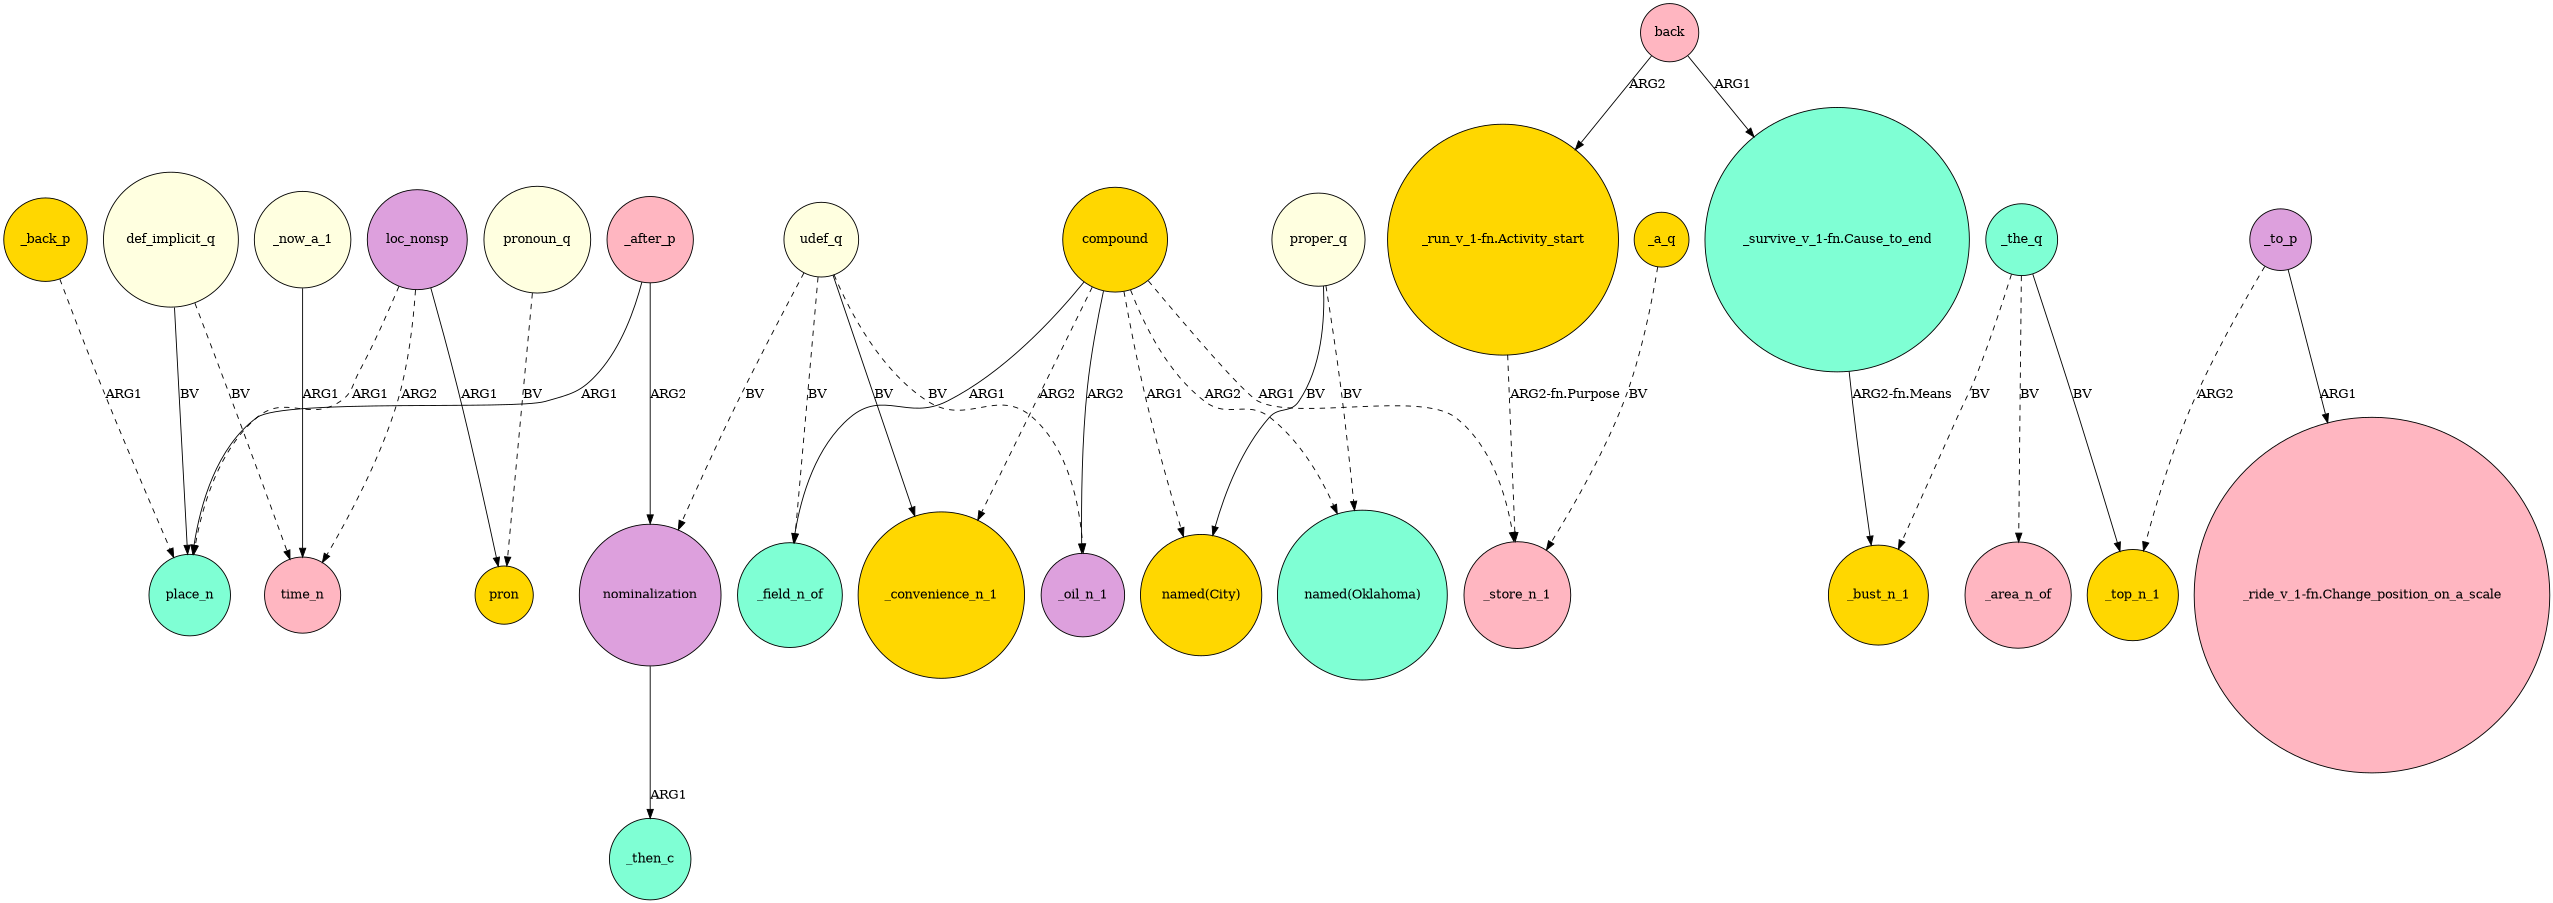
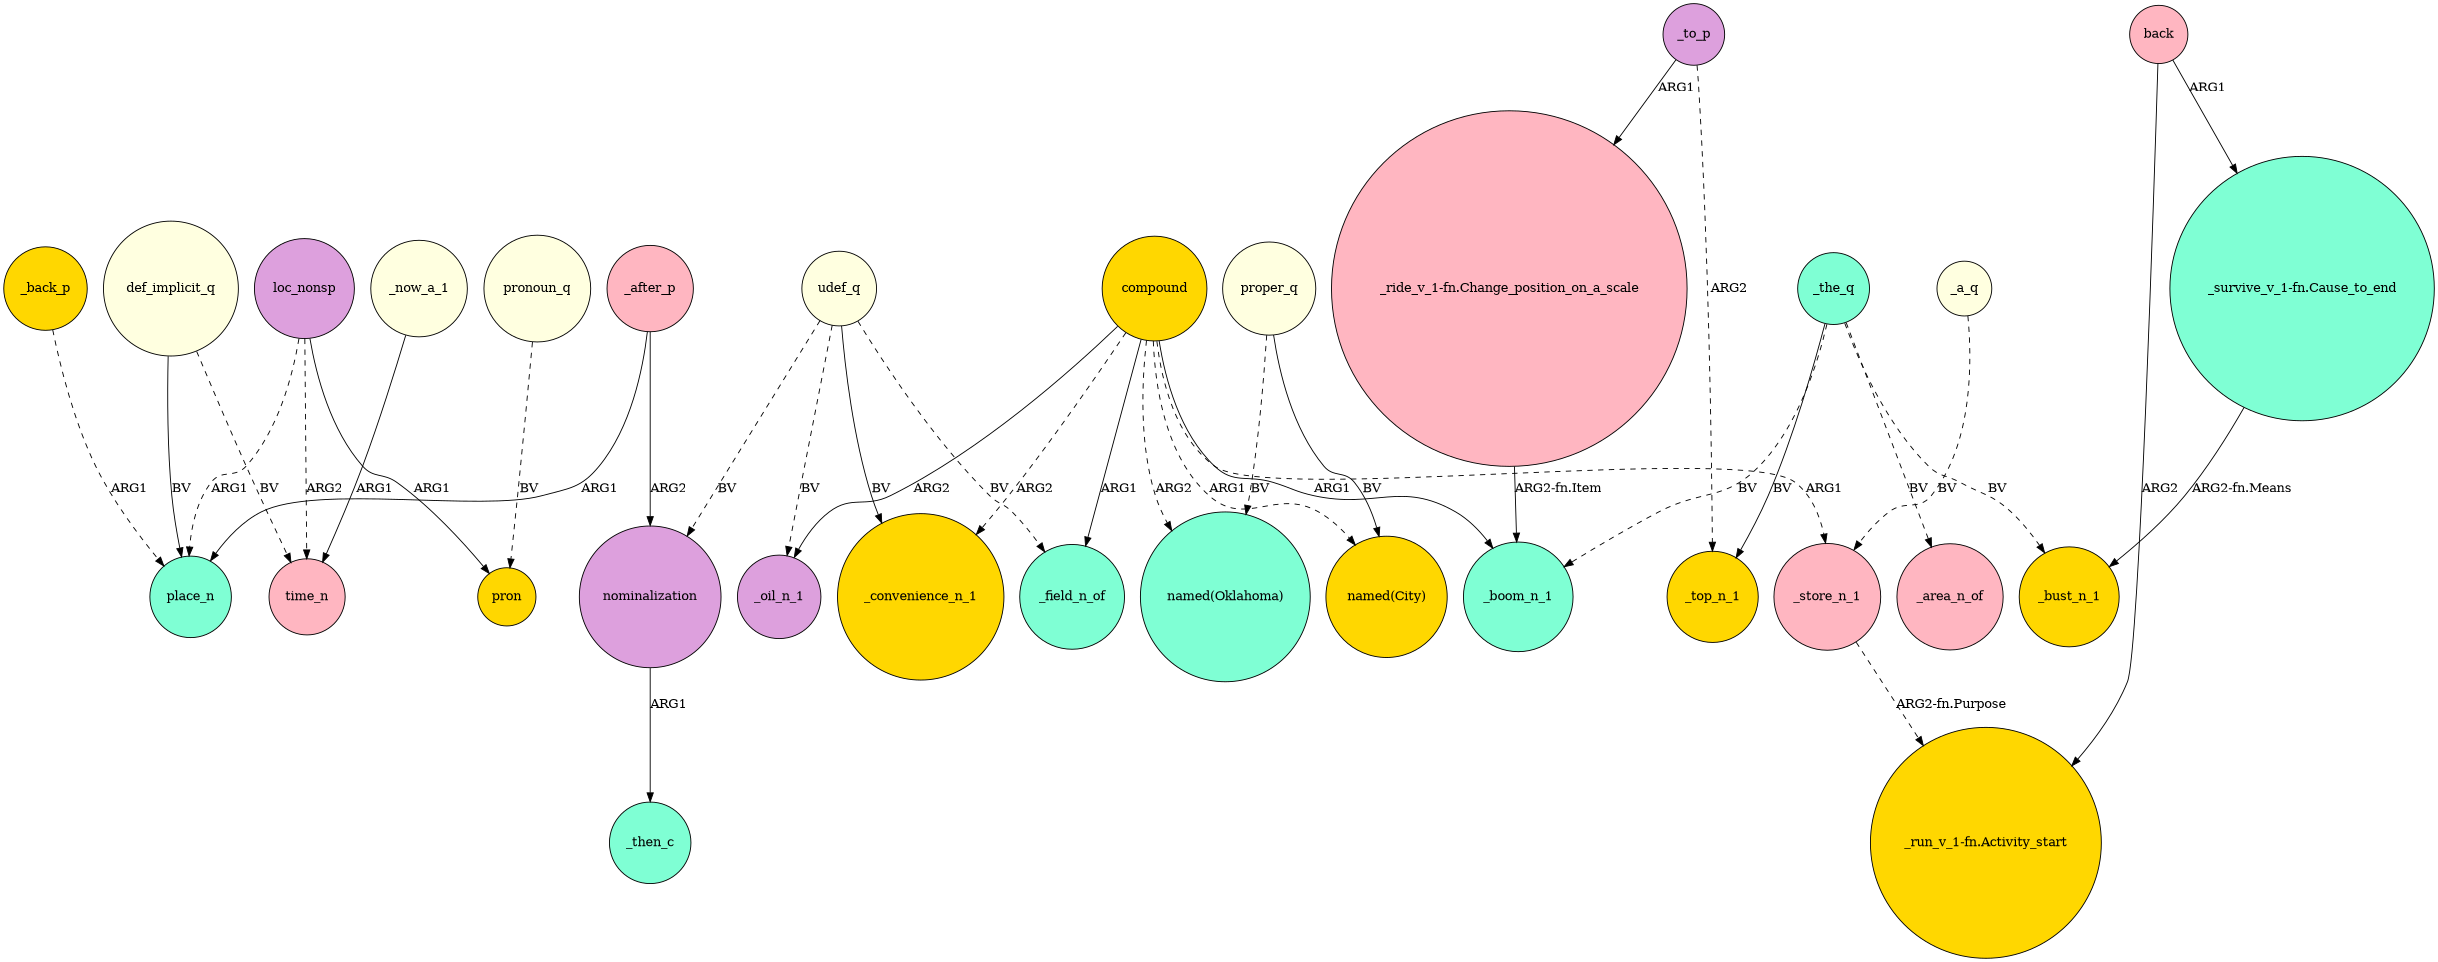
node "_a_q": fillcolor gold -> lightyellow
edge "_run_v_1-fn.Activity_start" -> "_store_n_1": reversed
node "_boom_n_1": added
